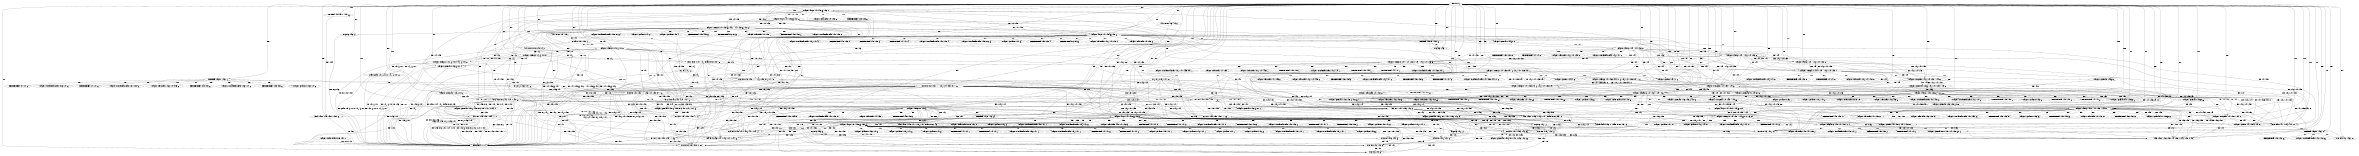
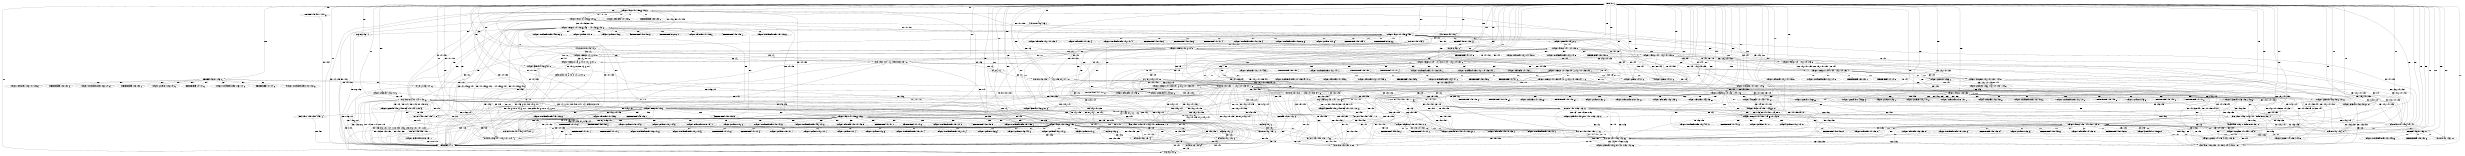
edge "(<operator>.logicalAnd,VAR7.VAR20 - VAR9 == 0 && VAR6)" -> "(FUN10,FUN10(&VAR7, &VAR14->VAR7))": now "(<operator>.logicalAnd,VAR7.VAR20 - VAR9 == 0 && VAR6)" -> "(<operator>.lessThan,VAR10 < VAR7.VAR20 - VAR9)"
